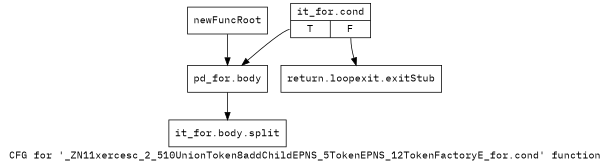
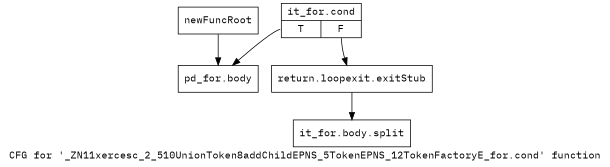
edge "pd_for.body" -> "it_for.body.split": now "return.loopexit.exitStub" -> "it_for.body.split"
